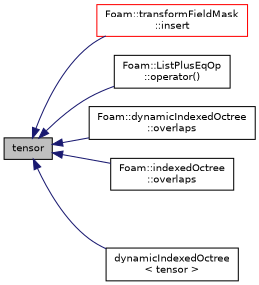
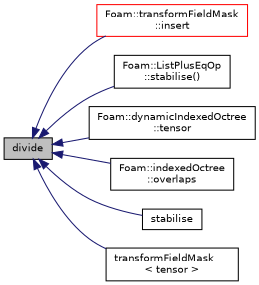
node "Foam::ListPlusEqOp ::operator()": label "Foam::ListPlusEqOp ::operator()" -> "Foam::ListPlusEqOp ::stabilise()"
node "Foam::dynamicIndexedOctree ::overlaps": label "Foam::dynamicIndexedOctree ::overlaps" -> "Foam::dynamicIndexedOctree ::tensor"
node "tensor": label "tensor" -> "divide"
node "stabilise": added
node "dynamicIndexedOctree < tensor >": label "dynamicIndexedOctree < tensor >" -> "transformFieldMask < tensor >"
